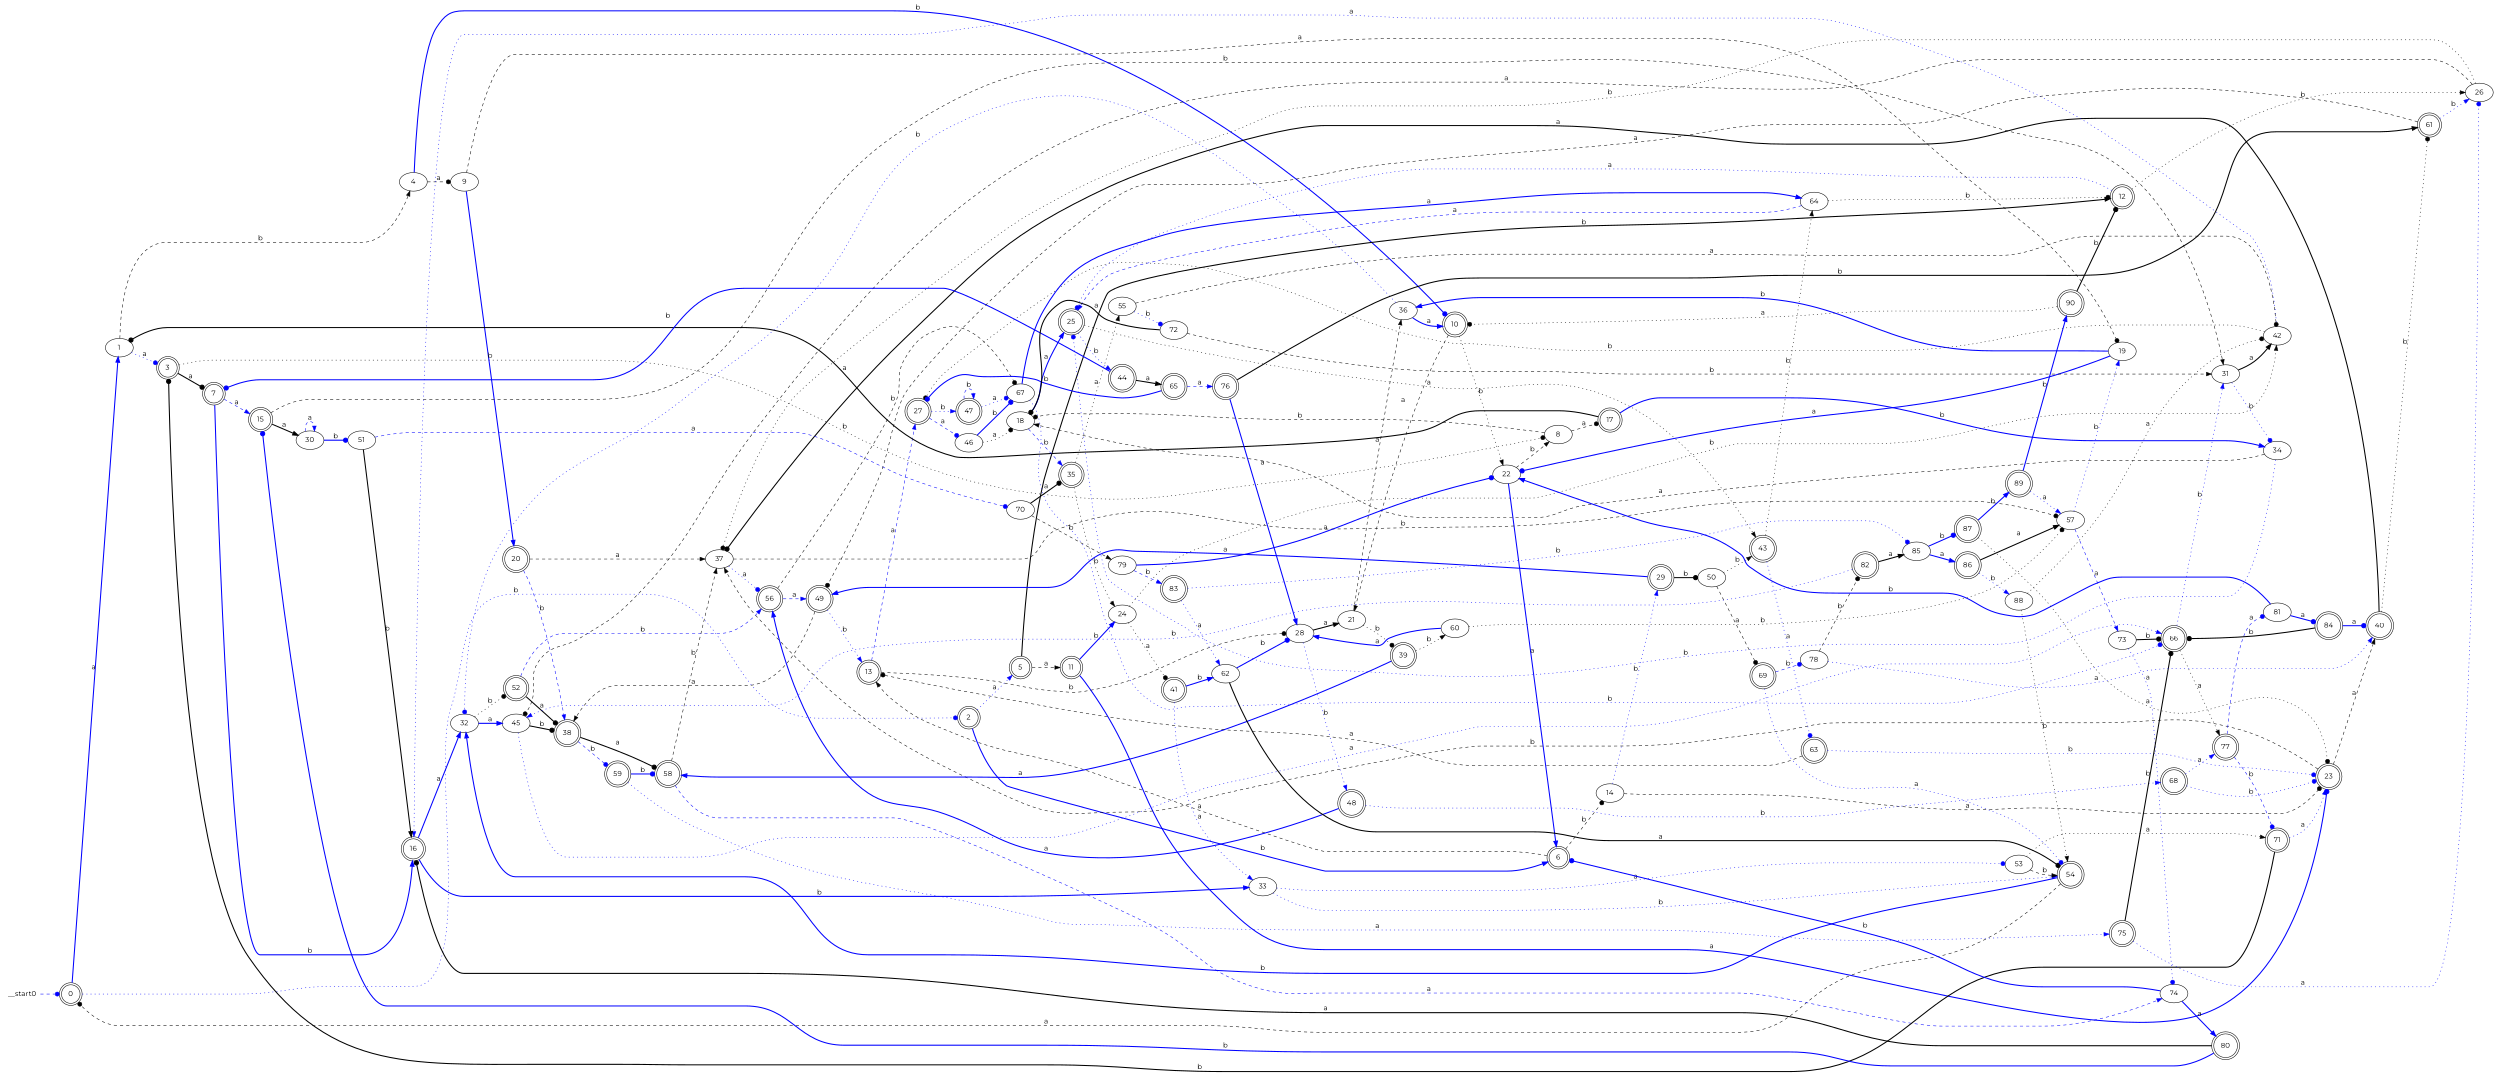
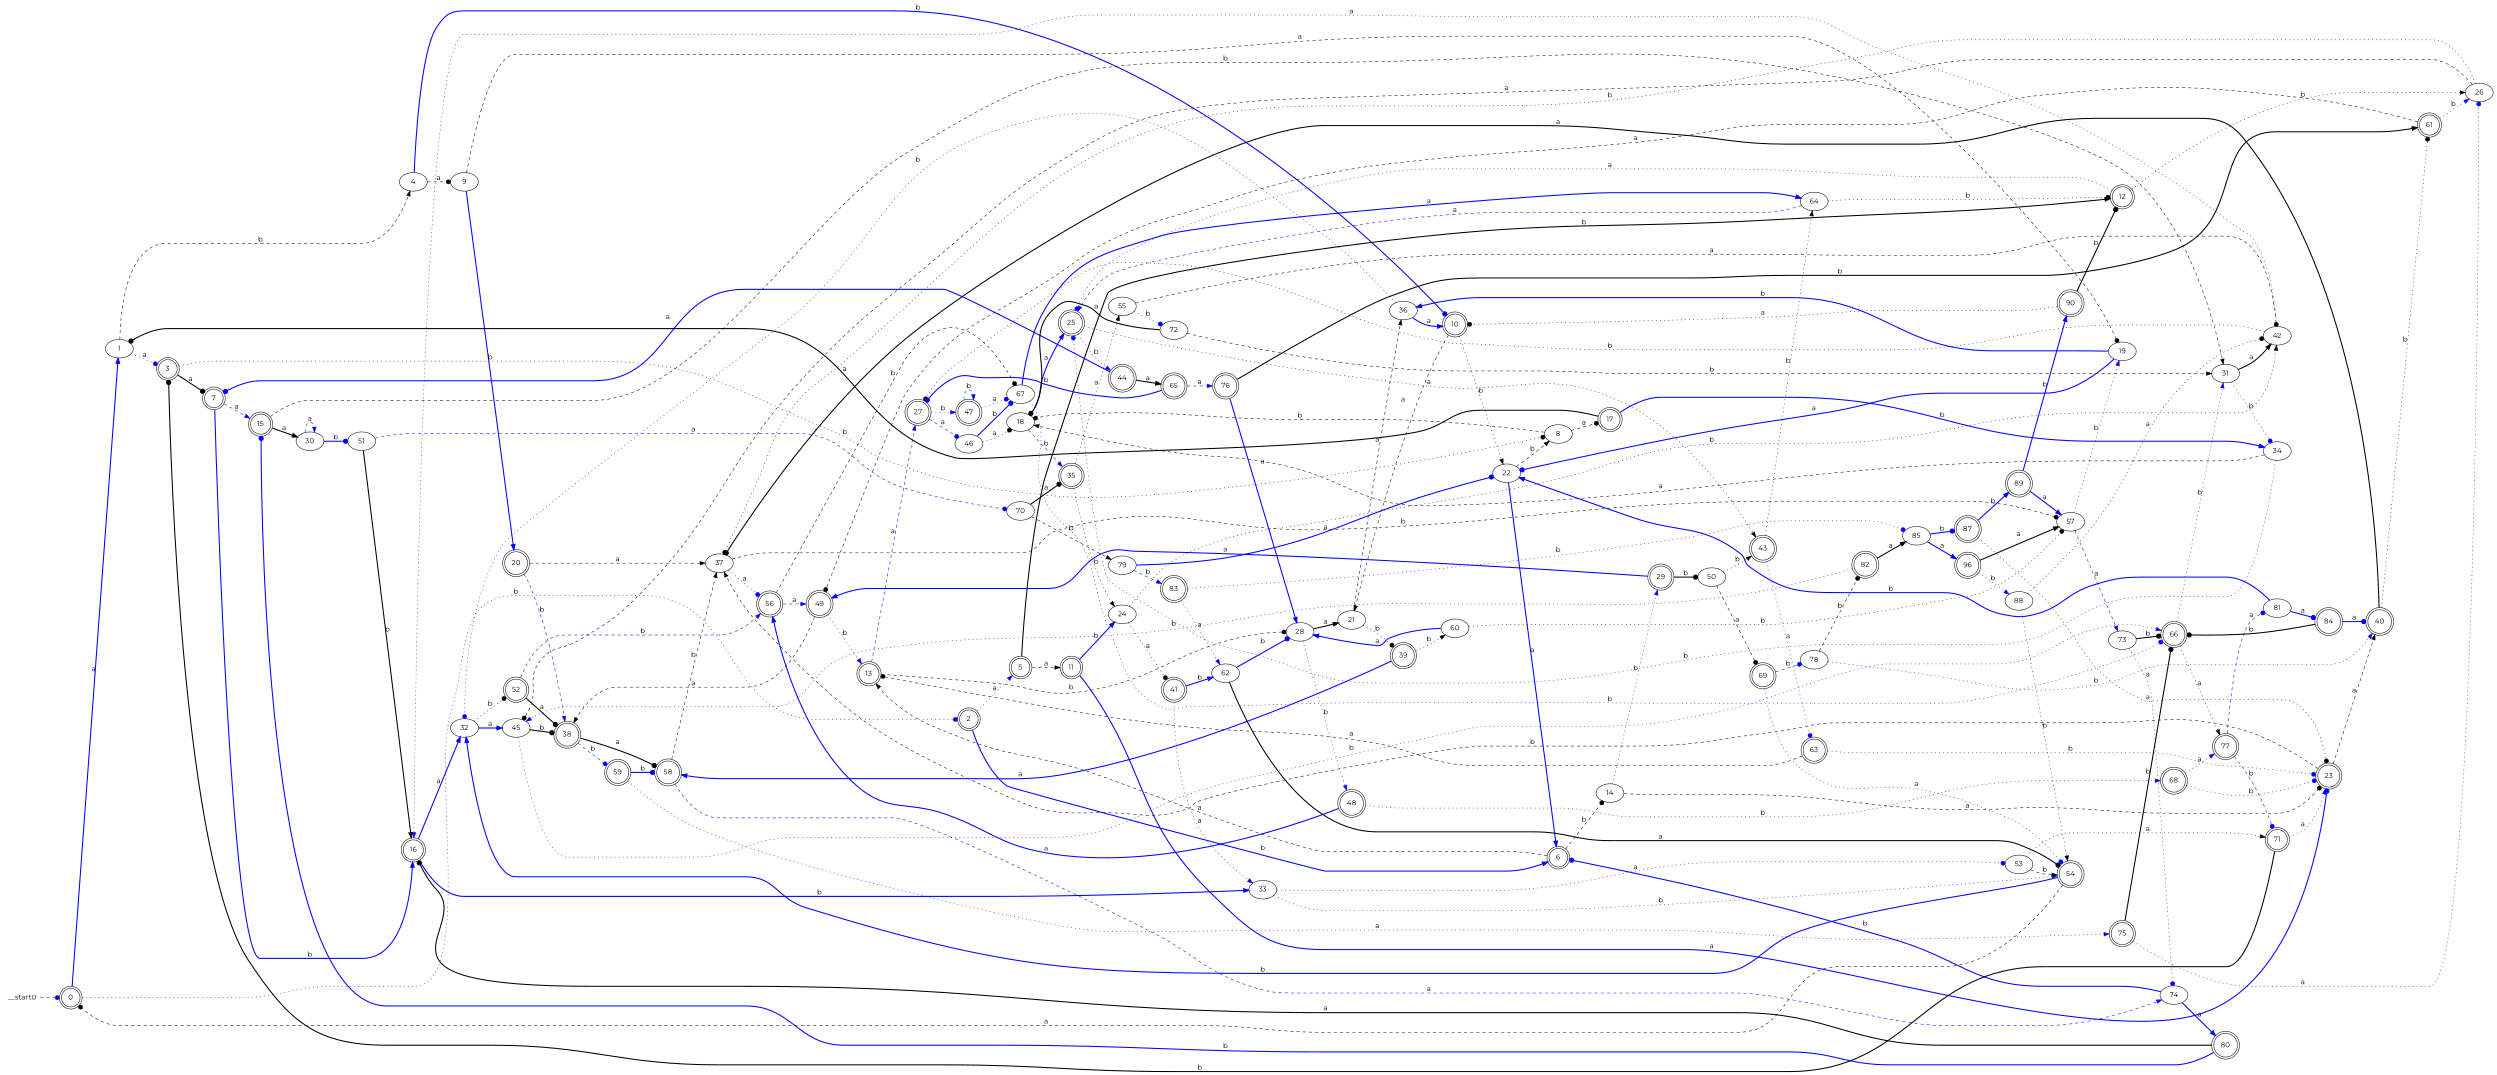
edge "44" -> "7": label "b" -> "a"
edge "89" -> "57": style dotted -> bold
node "86": label "86" -> "96"
edge "78" -> "40": label "a" -> "b"
edge "45" -> "66": label "a" -> "b"
